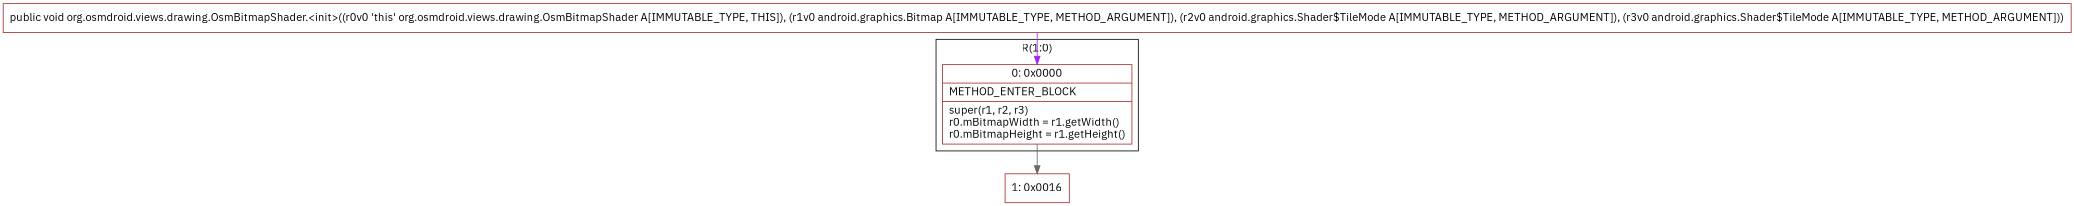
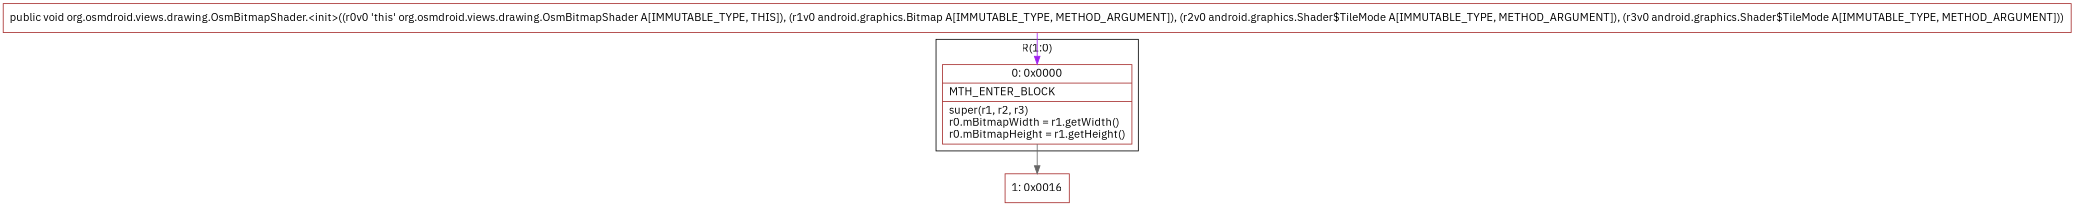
node "0: 0x0000": text "METHOD_ENTER_BLOCK" -> "MTH_ENTER_BLOCK"
